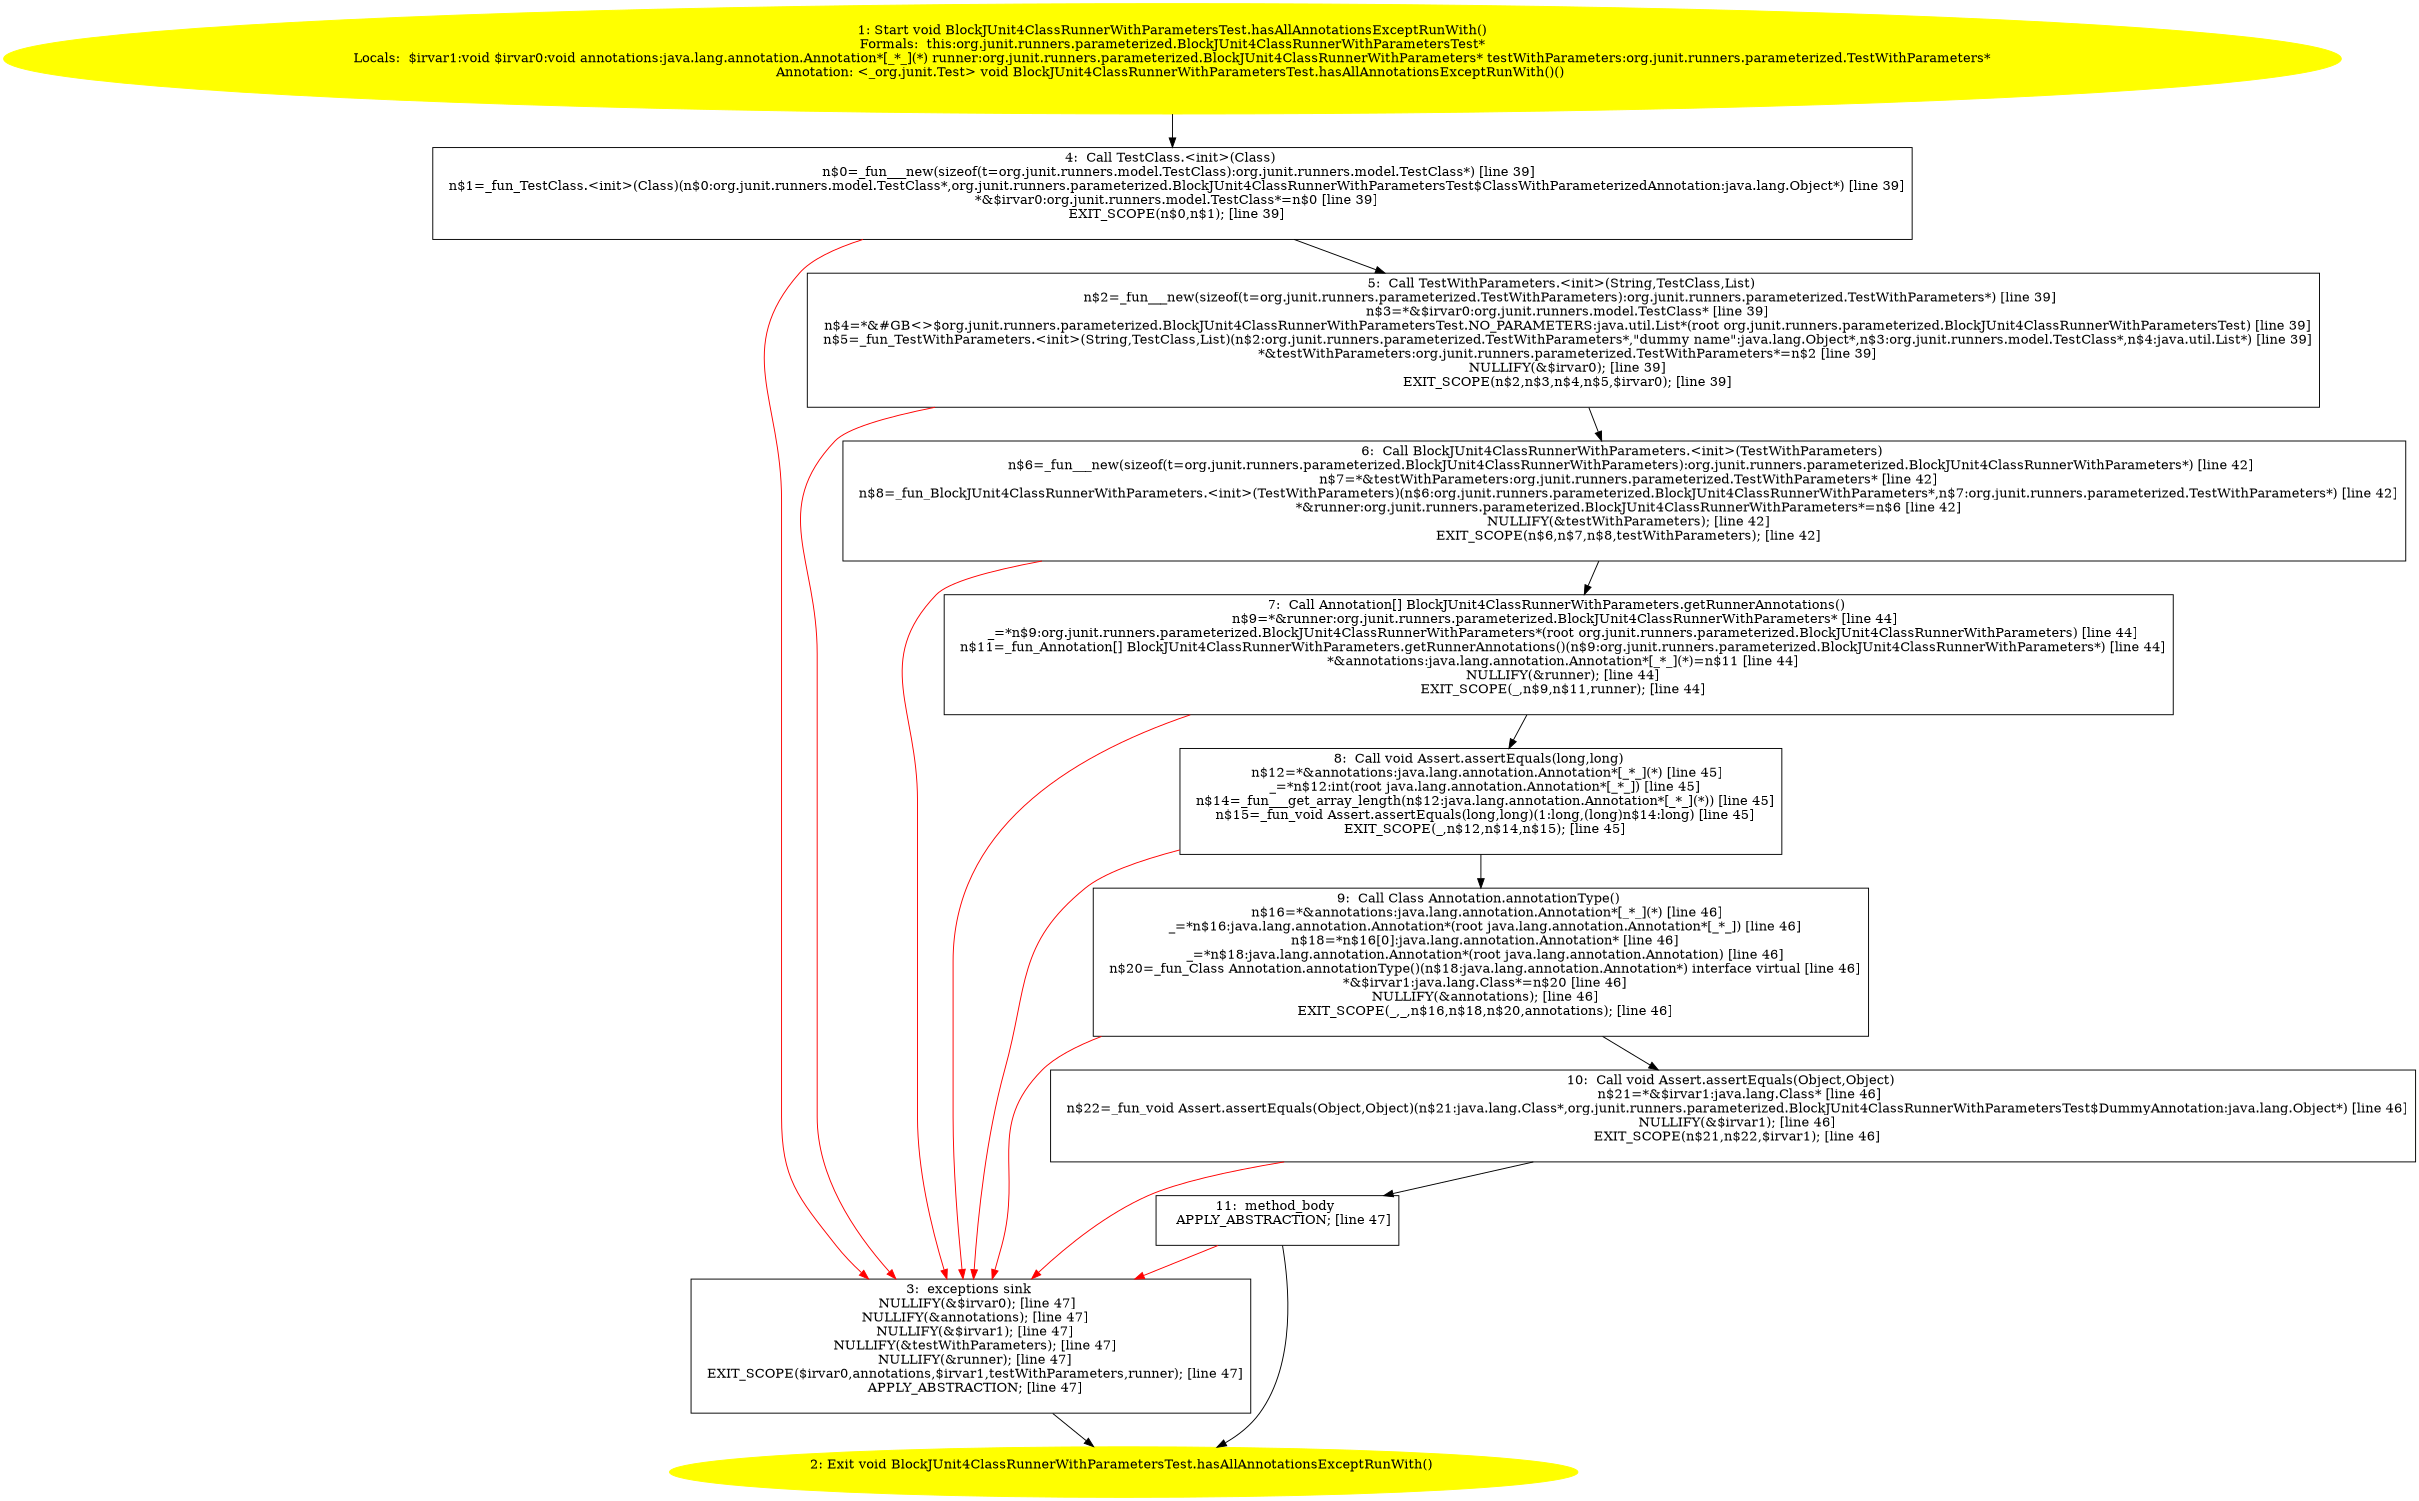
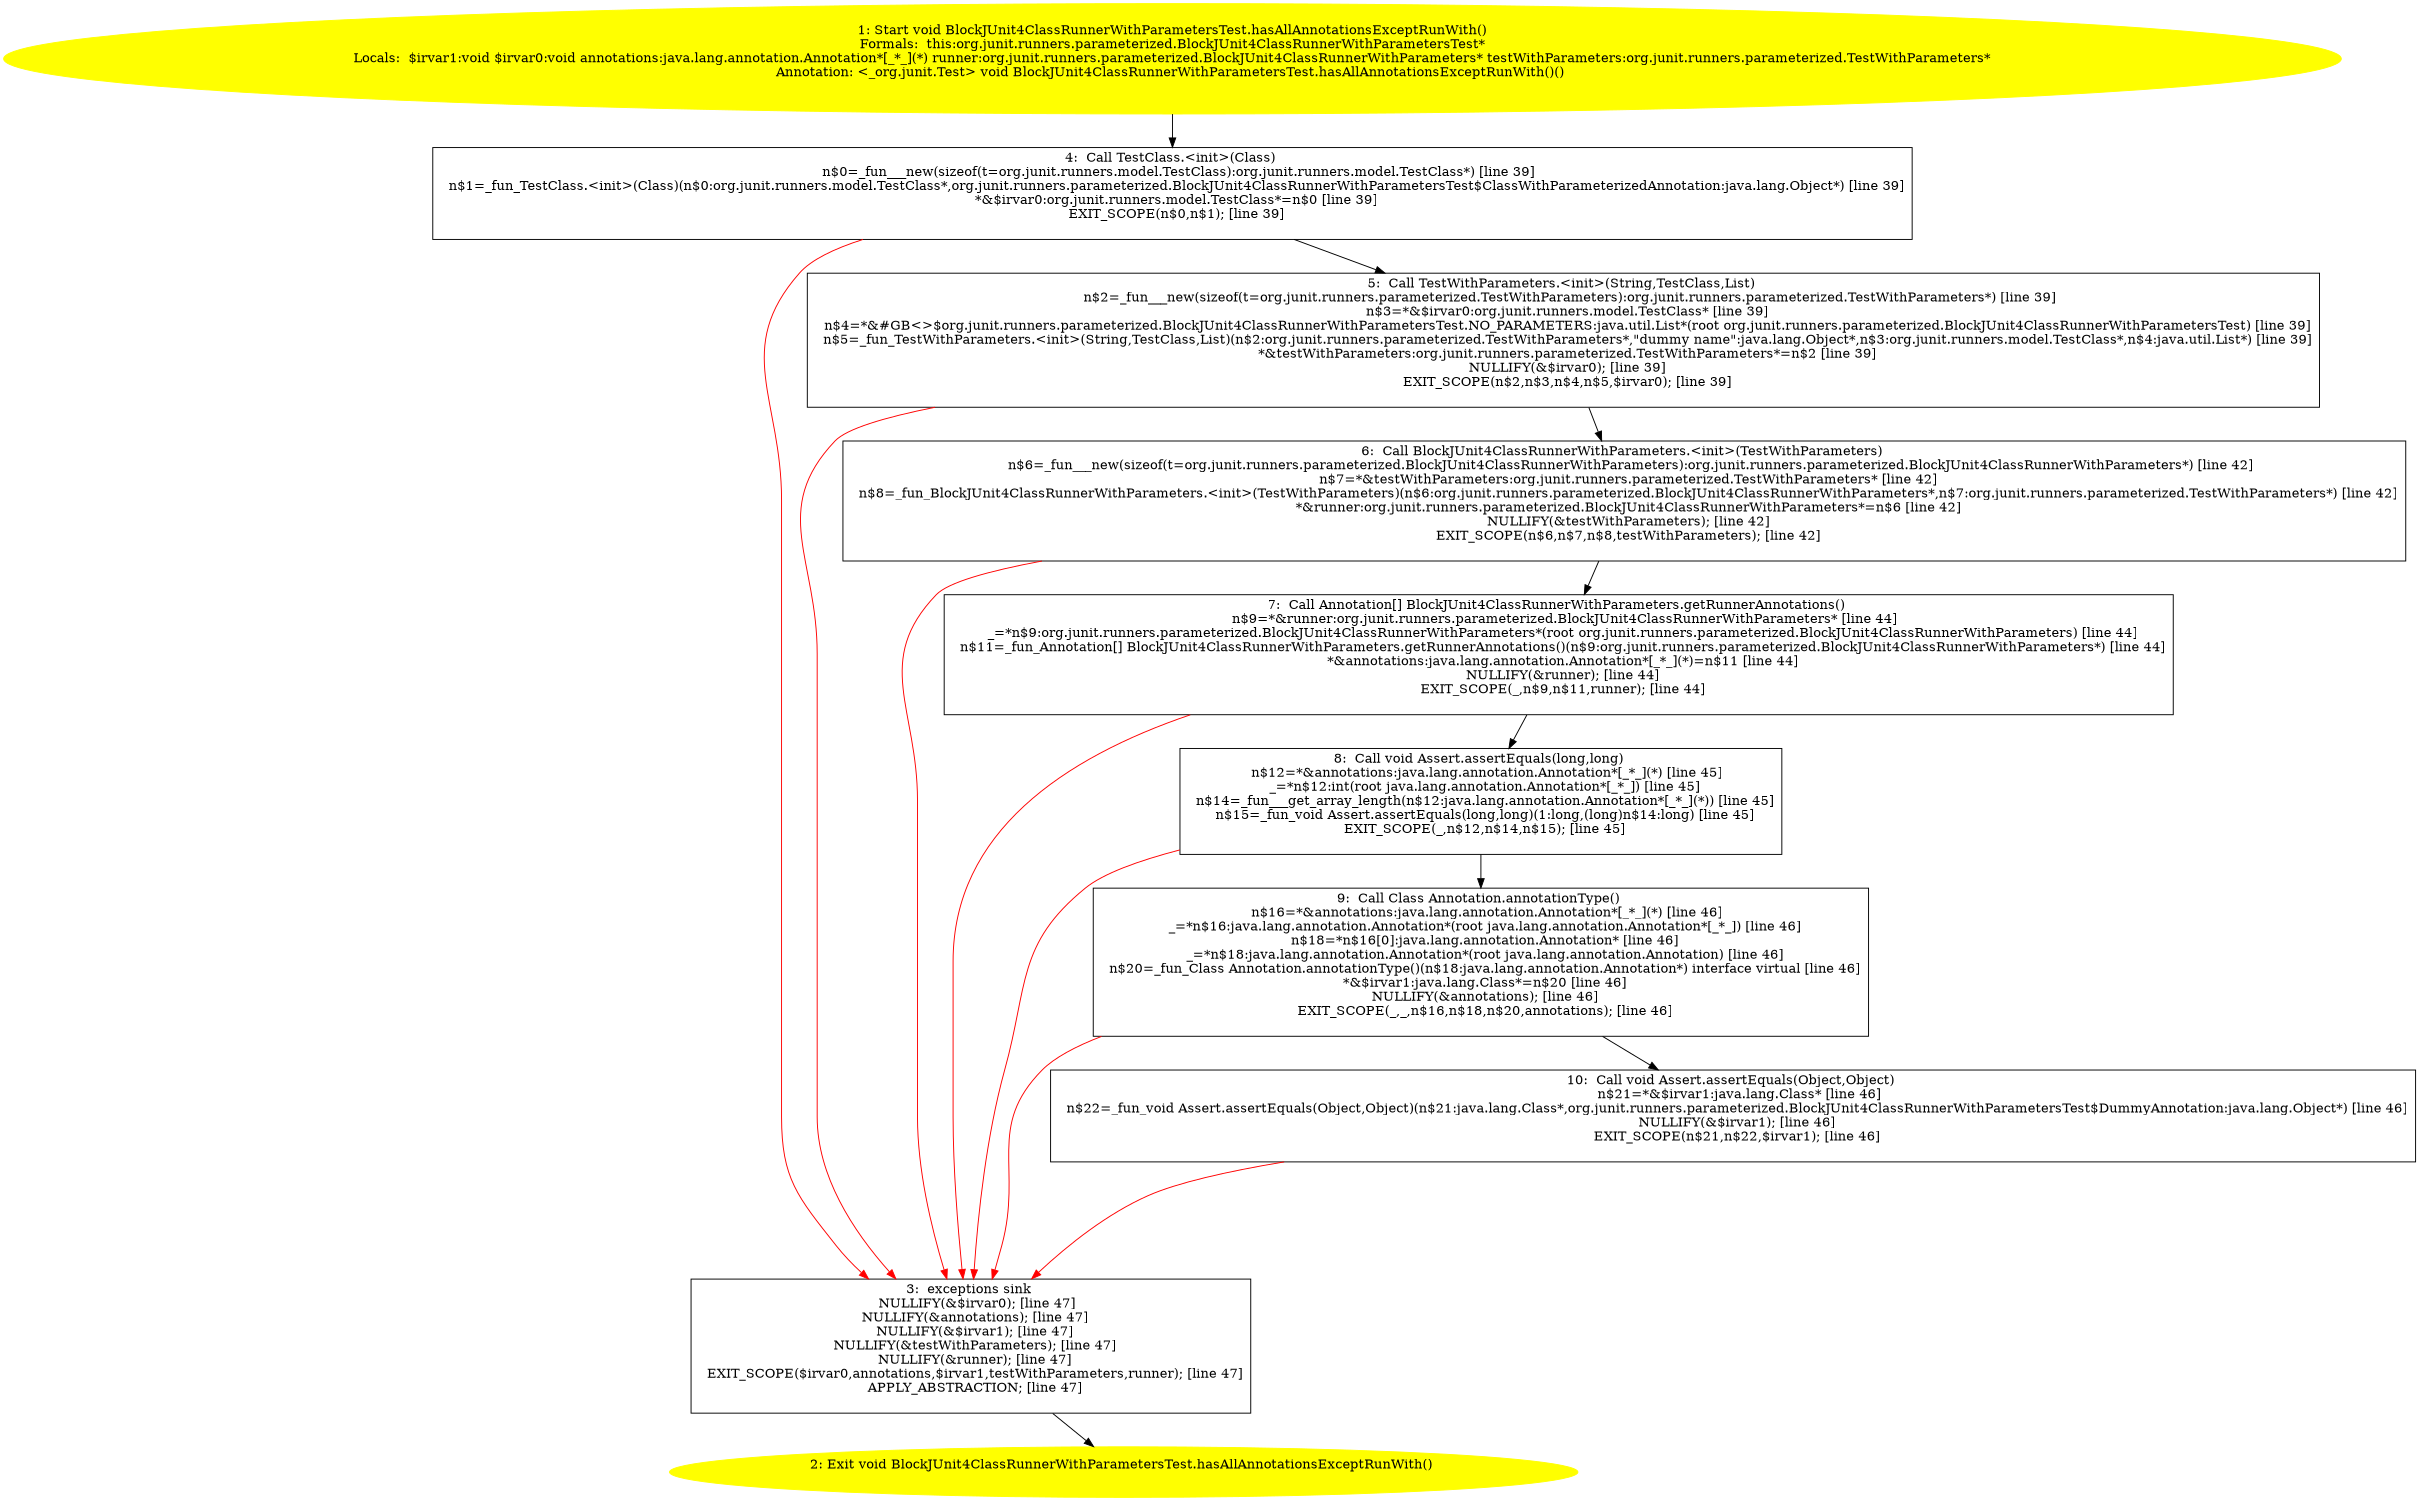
node "11:  method_body APPLY_ABSTRACTION; [line 47]": removed
